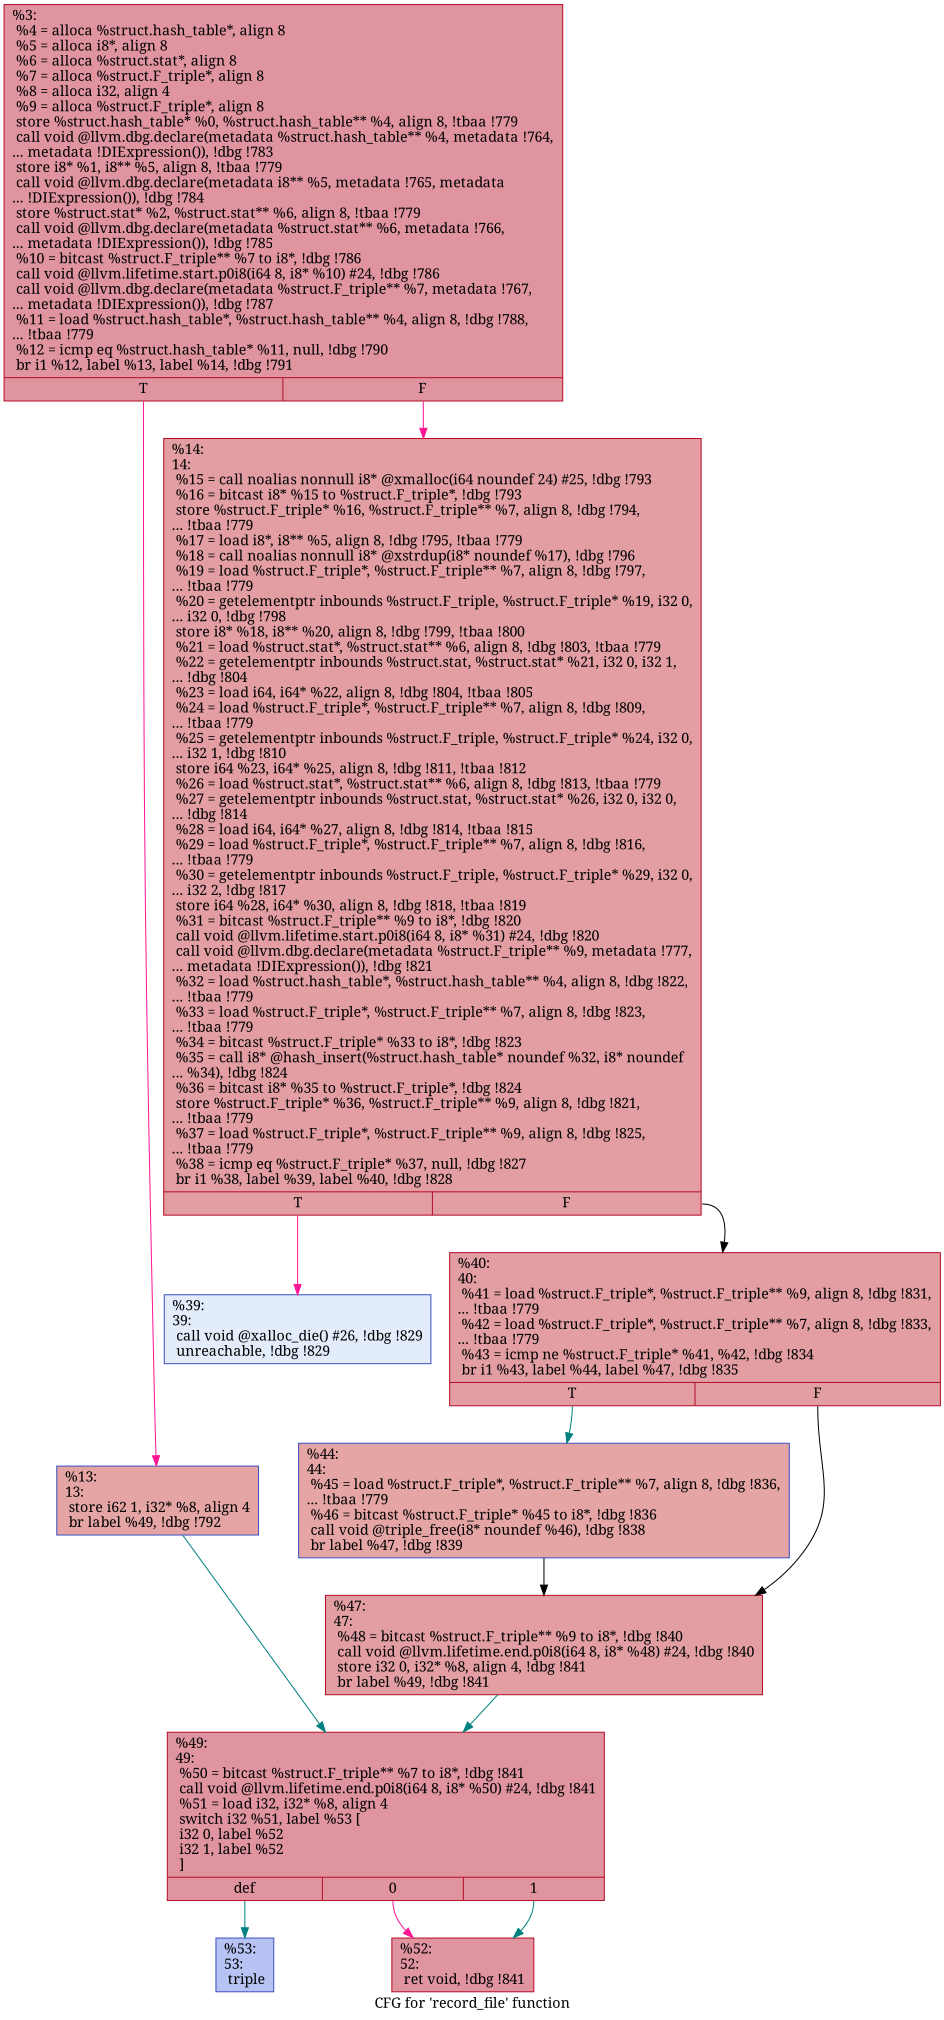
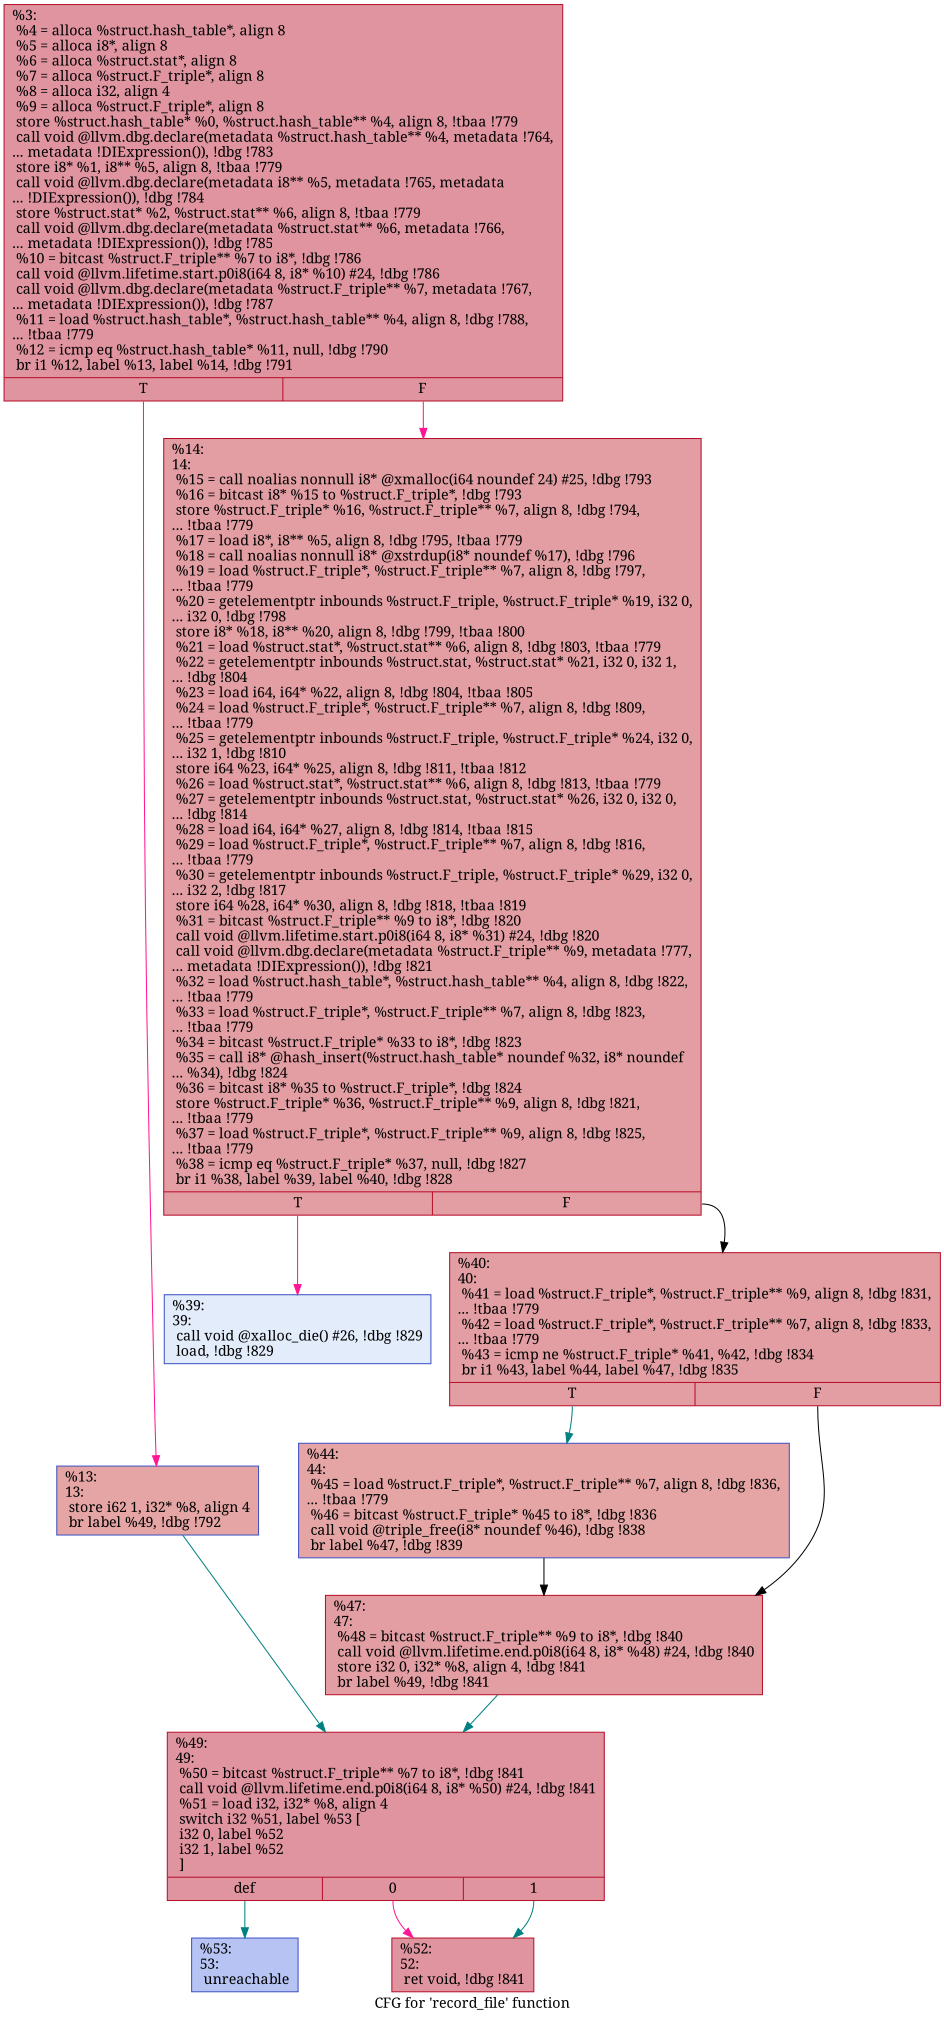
node "%39:": text "unreachable, !dbg !829" -> "load, !dbg !829"
node "%53:": text "triple" -> "unreachable"
